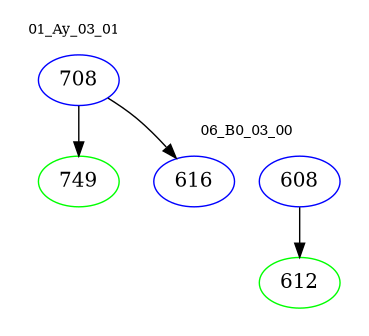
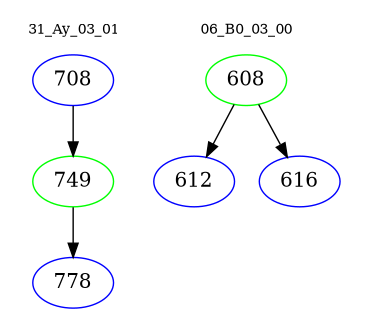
cluster "01_Ay_03_01": label "01_Ay_03_01" -> "31_Ay_03_01"
edge "708" -> "616": now "608" -> "616"
node "608": color blue -> green
node "778": added
node "612": color green -> blue
